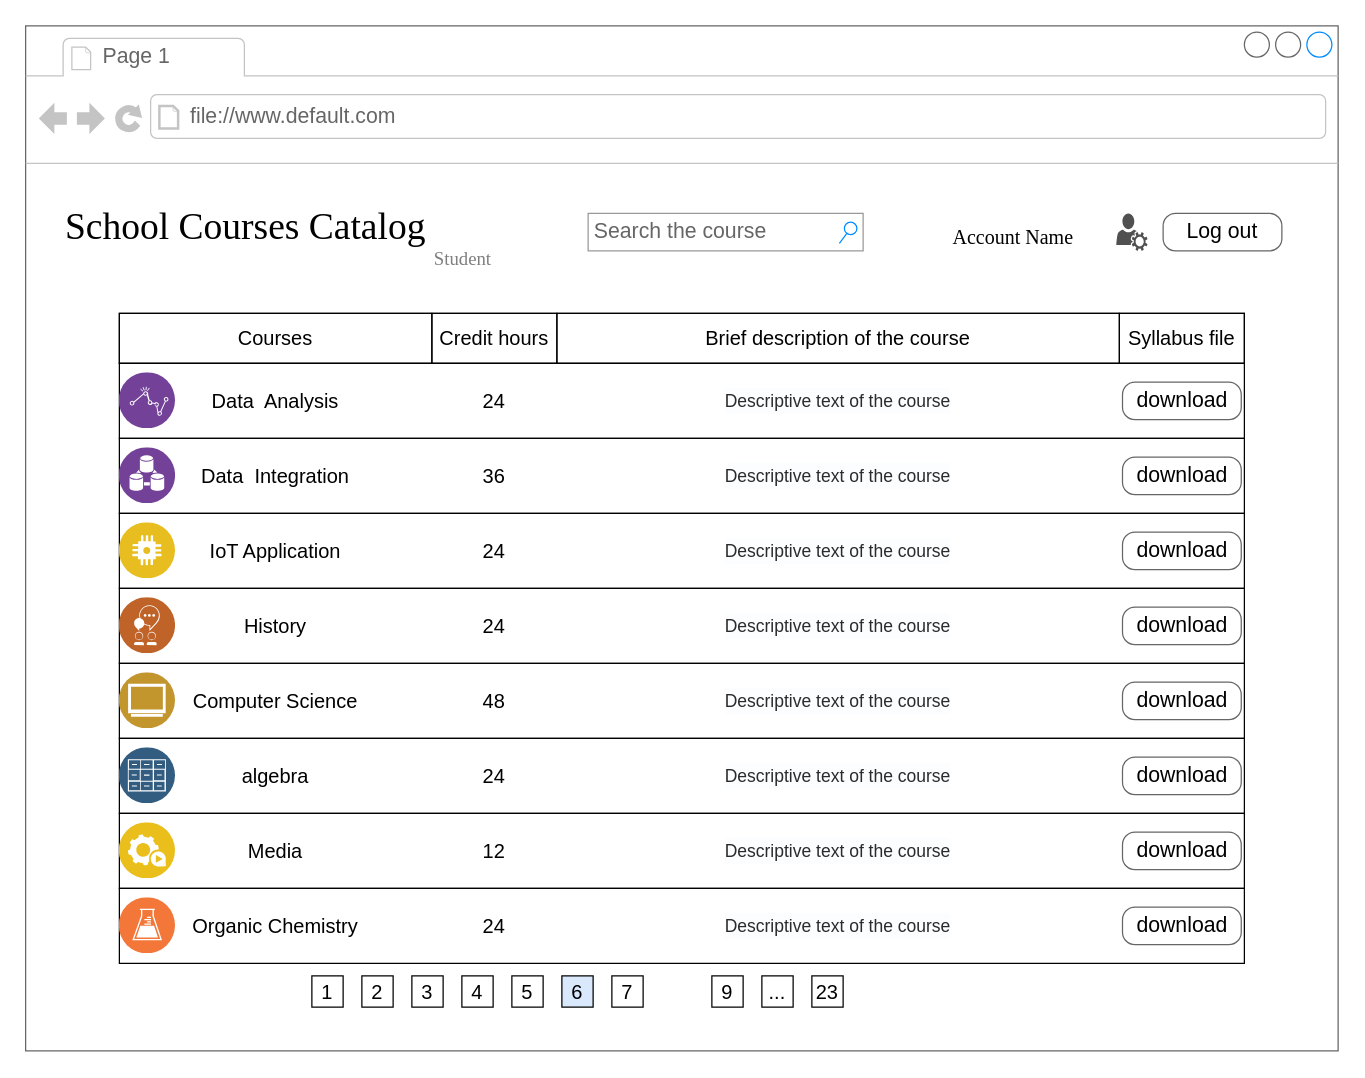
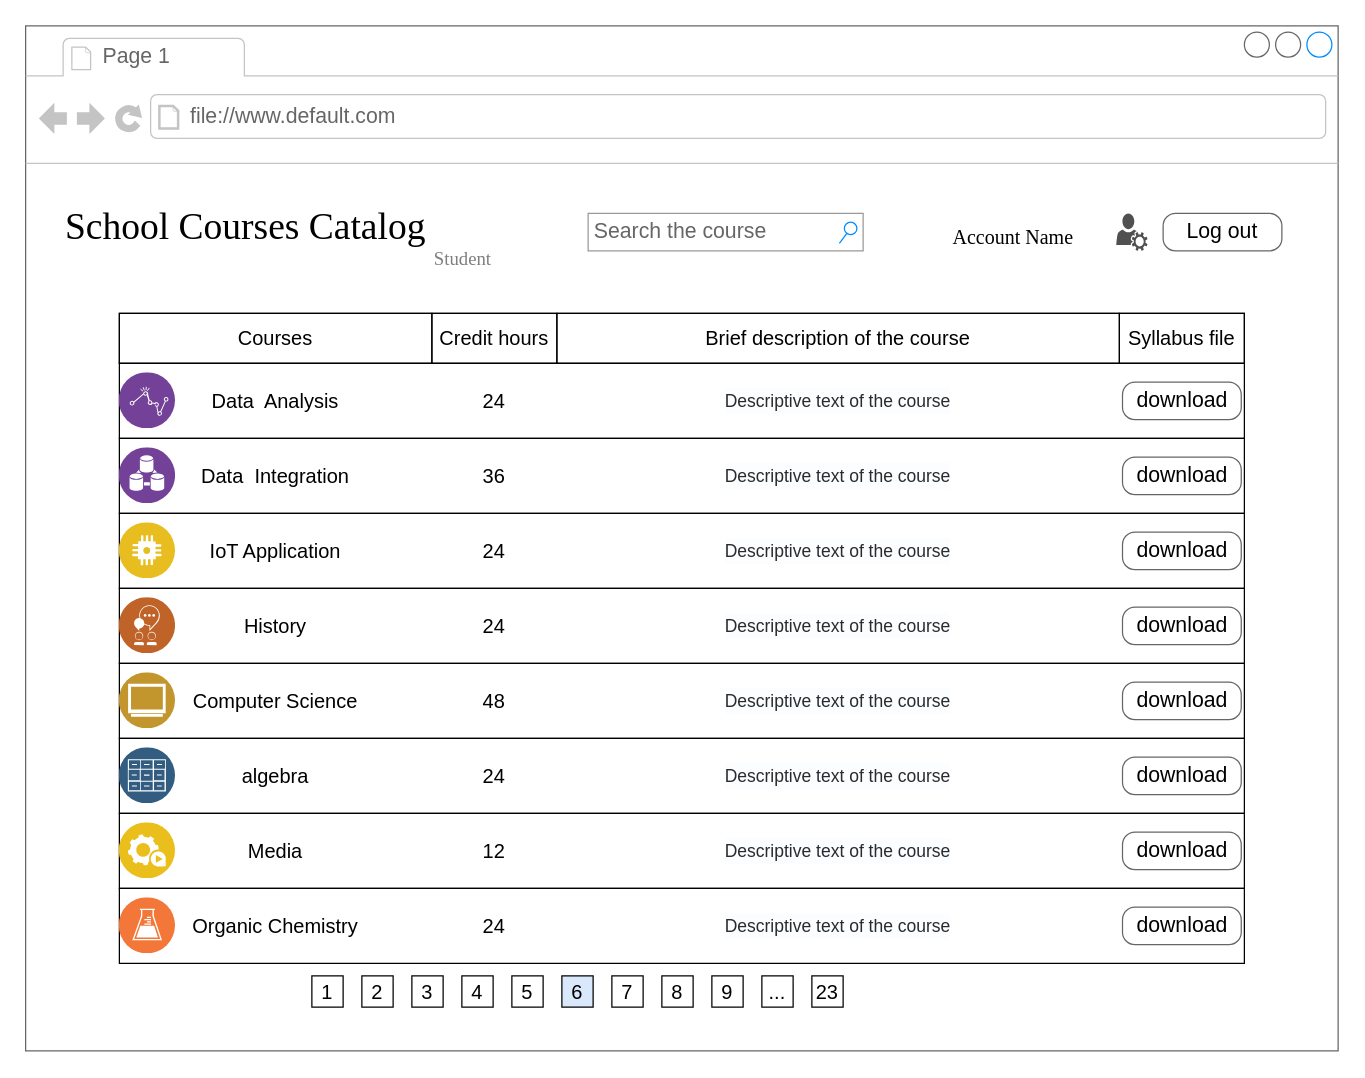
node "8": added
